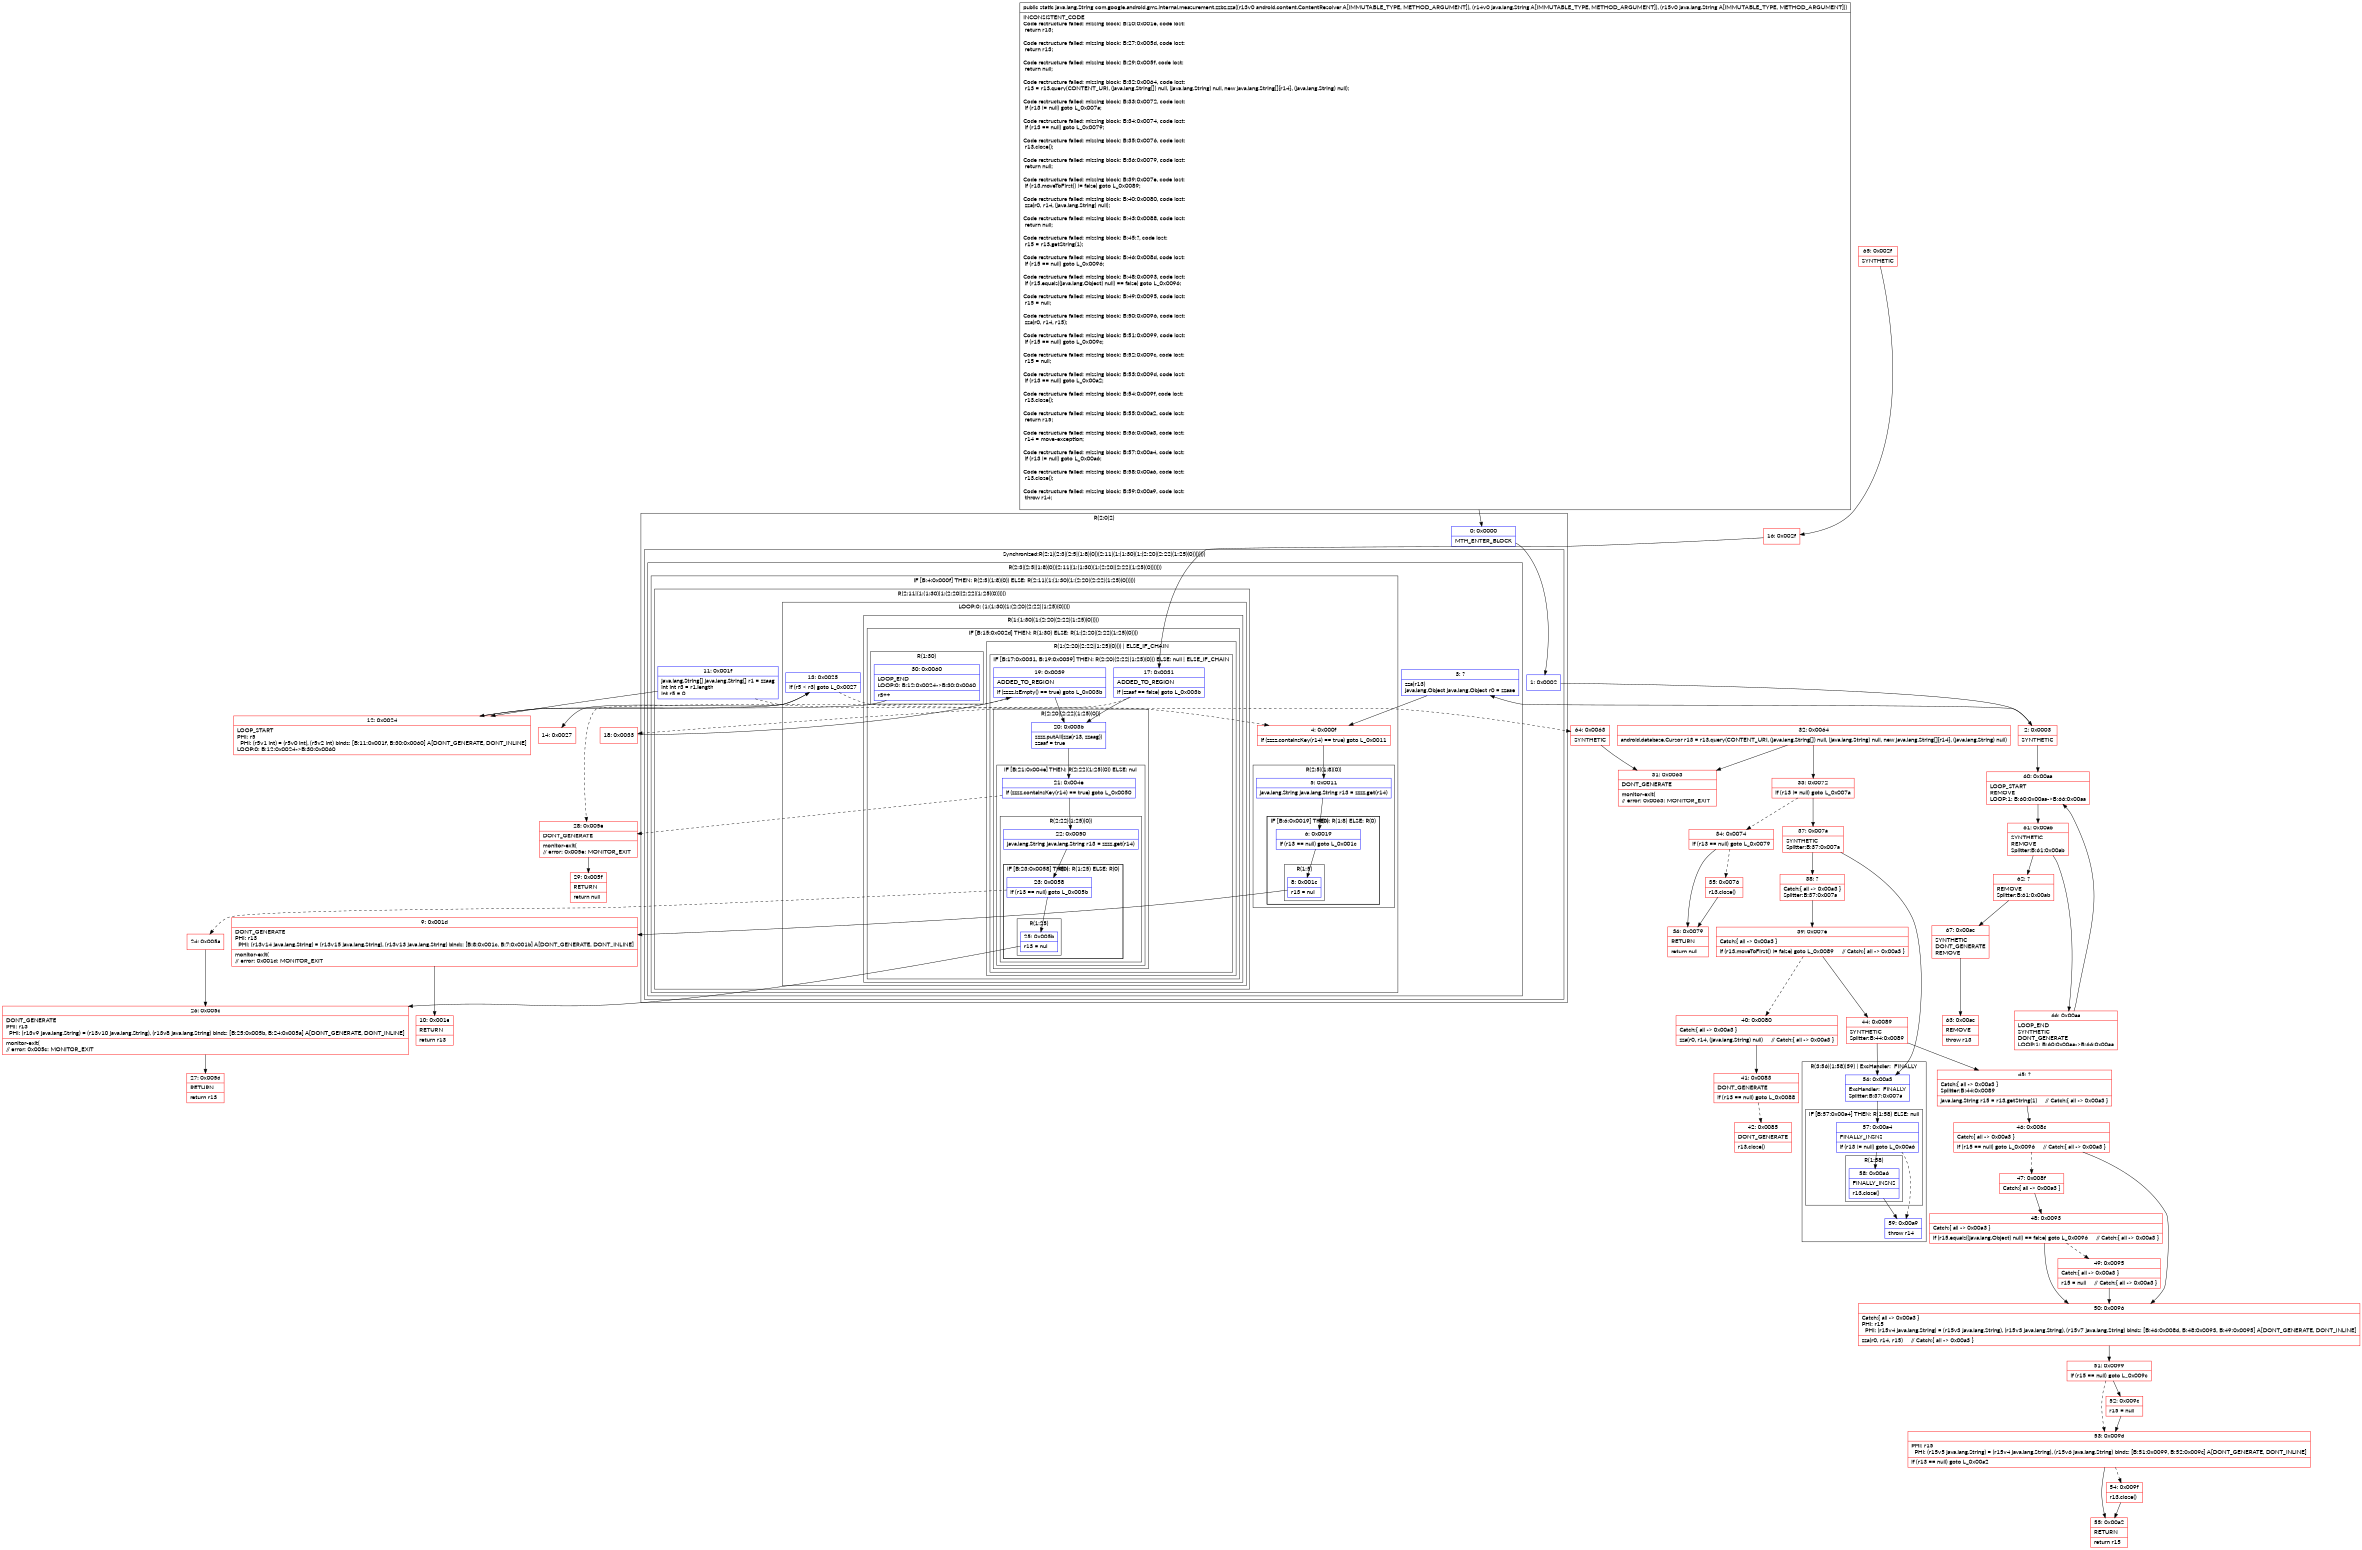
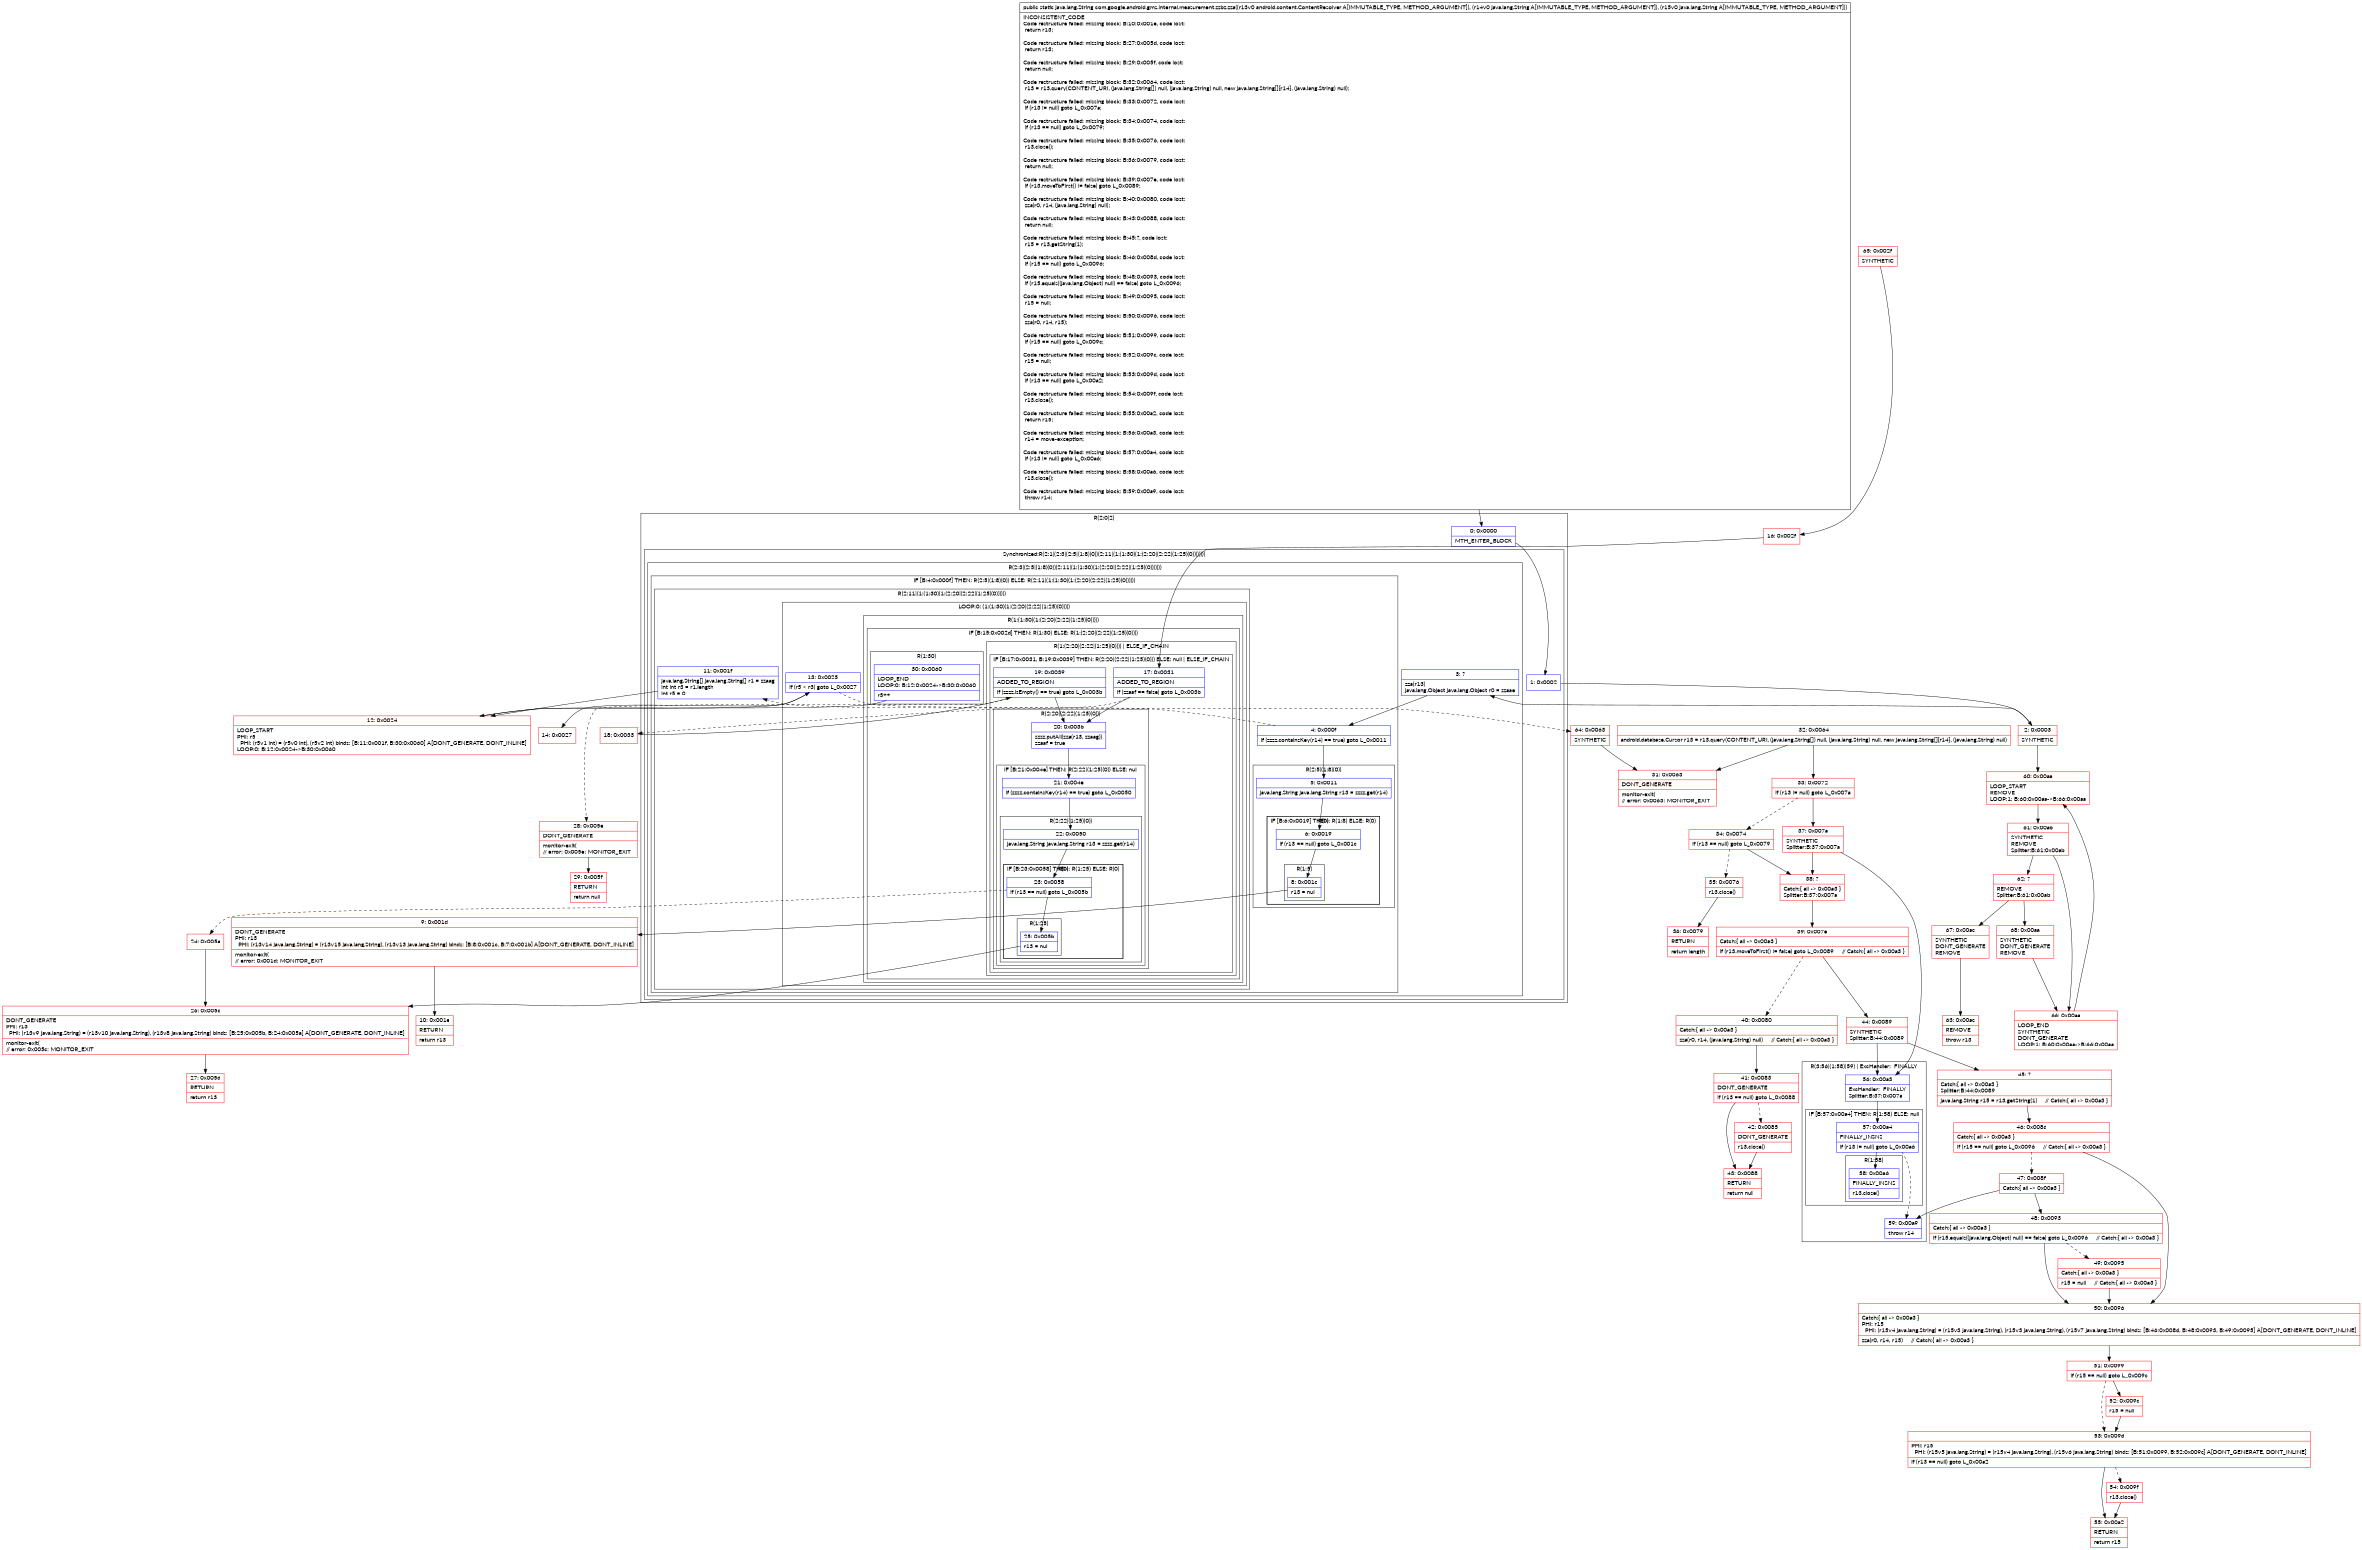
edge "11: 0x001f" -> "4: 0x000f": reversed
node "4: 0x000f": color red -> blue
edge "21: 0x004e" -> "28: 0x005e": removed
edge "34: 0x0074" -> "36: 0x0079": now "34: 0x0074" -> "38: ?"
node "68: 0x00aa": added
node "36: 0x0079": text "return null" -> "return length"
node "43: 0x0088": added
edge "58: 0x00a6" -> "59: 0x00a9": now "47: 0x008f" -> "59: 0x00a9"
